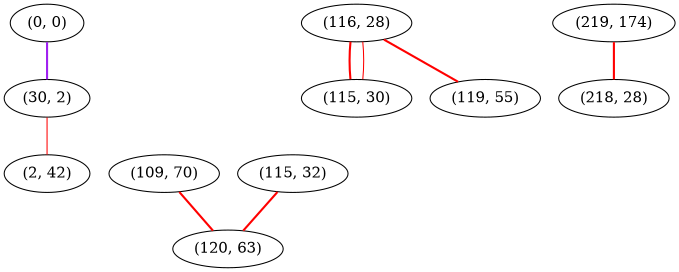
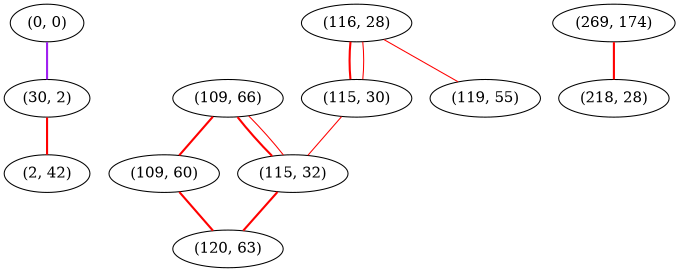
node "(219, 174)": label "(219, 174)" -> "(269, 174)"
edge "(116, 28)" -- "(119, 55)": style bold -> solid
node "(109, 66)": added
edge "(30, 2)" -- "(2, 42)": style solid -> bold
edge "(115, 30)" -- "(115, 32)": added
node "(109, 70)": label "(109, 70)" -> "(109, 60)"
